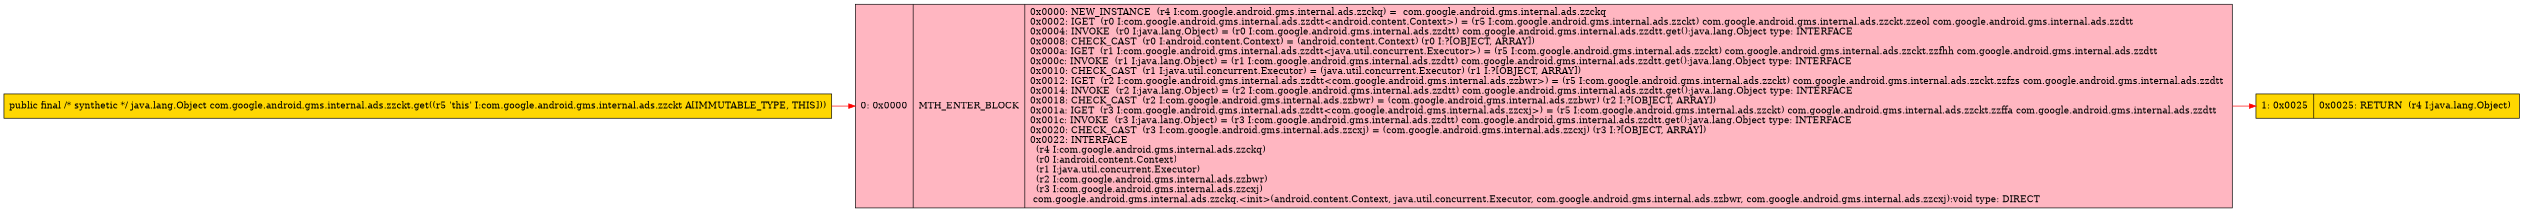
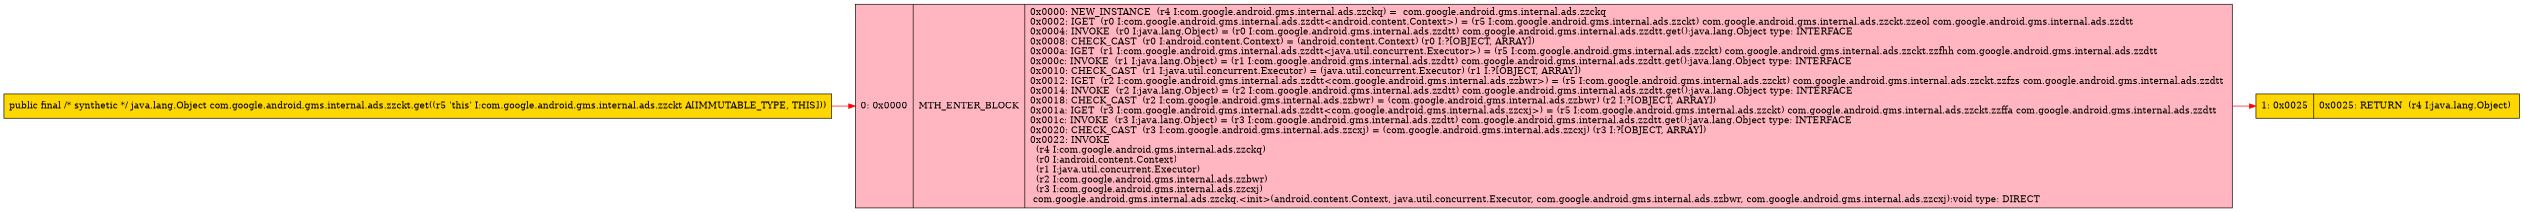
node "0: 0x0000": text "0x0022: INTERFACE" -> "0x0022: INVOKE"
